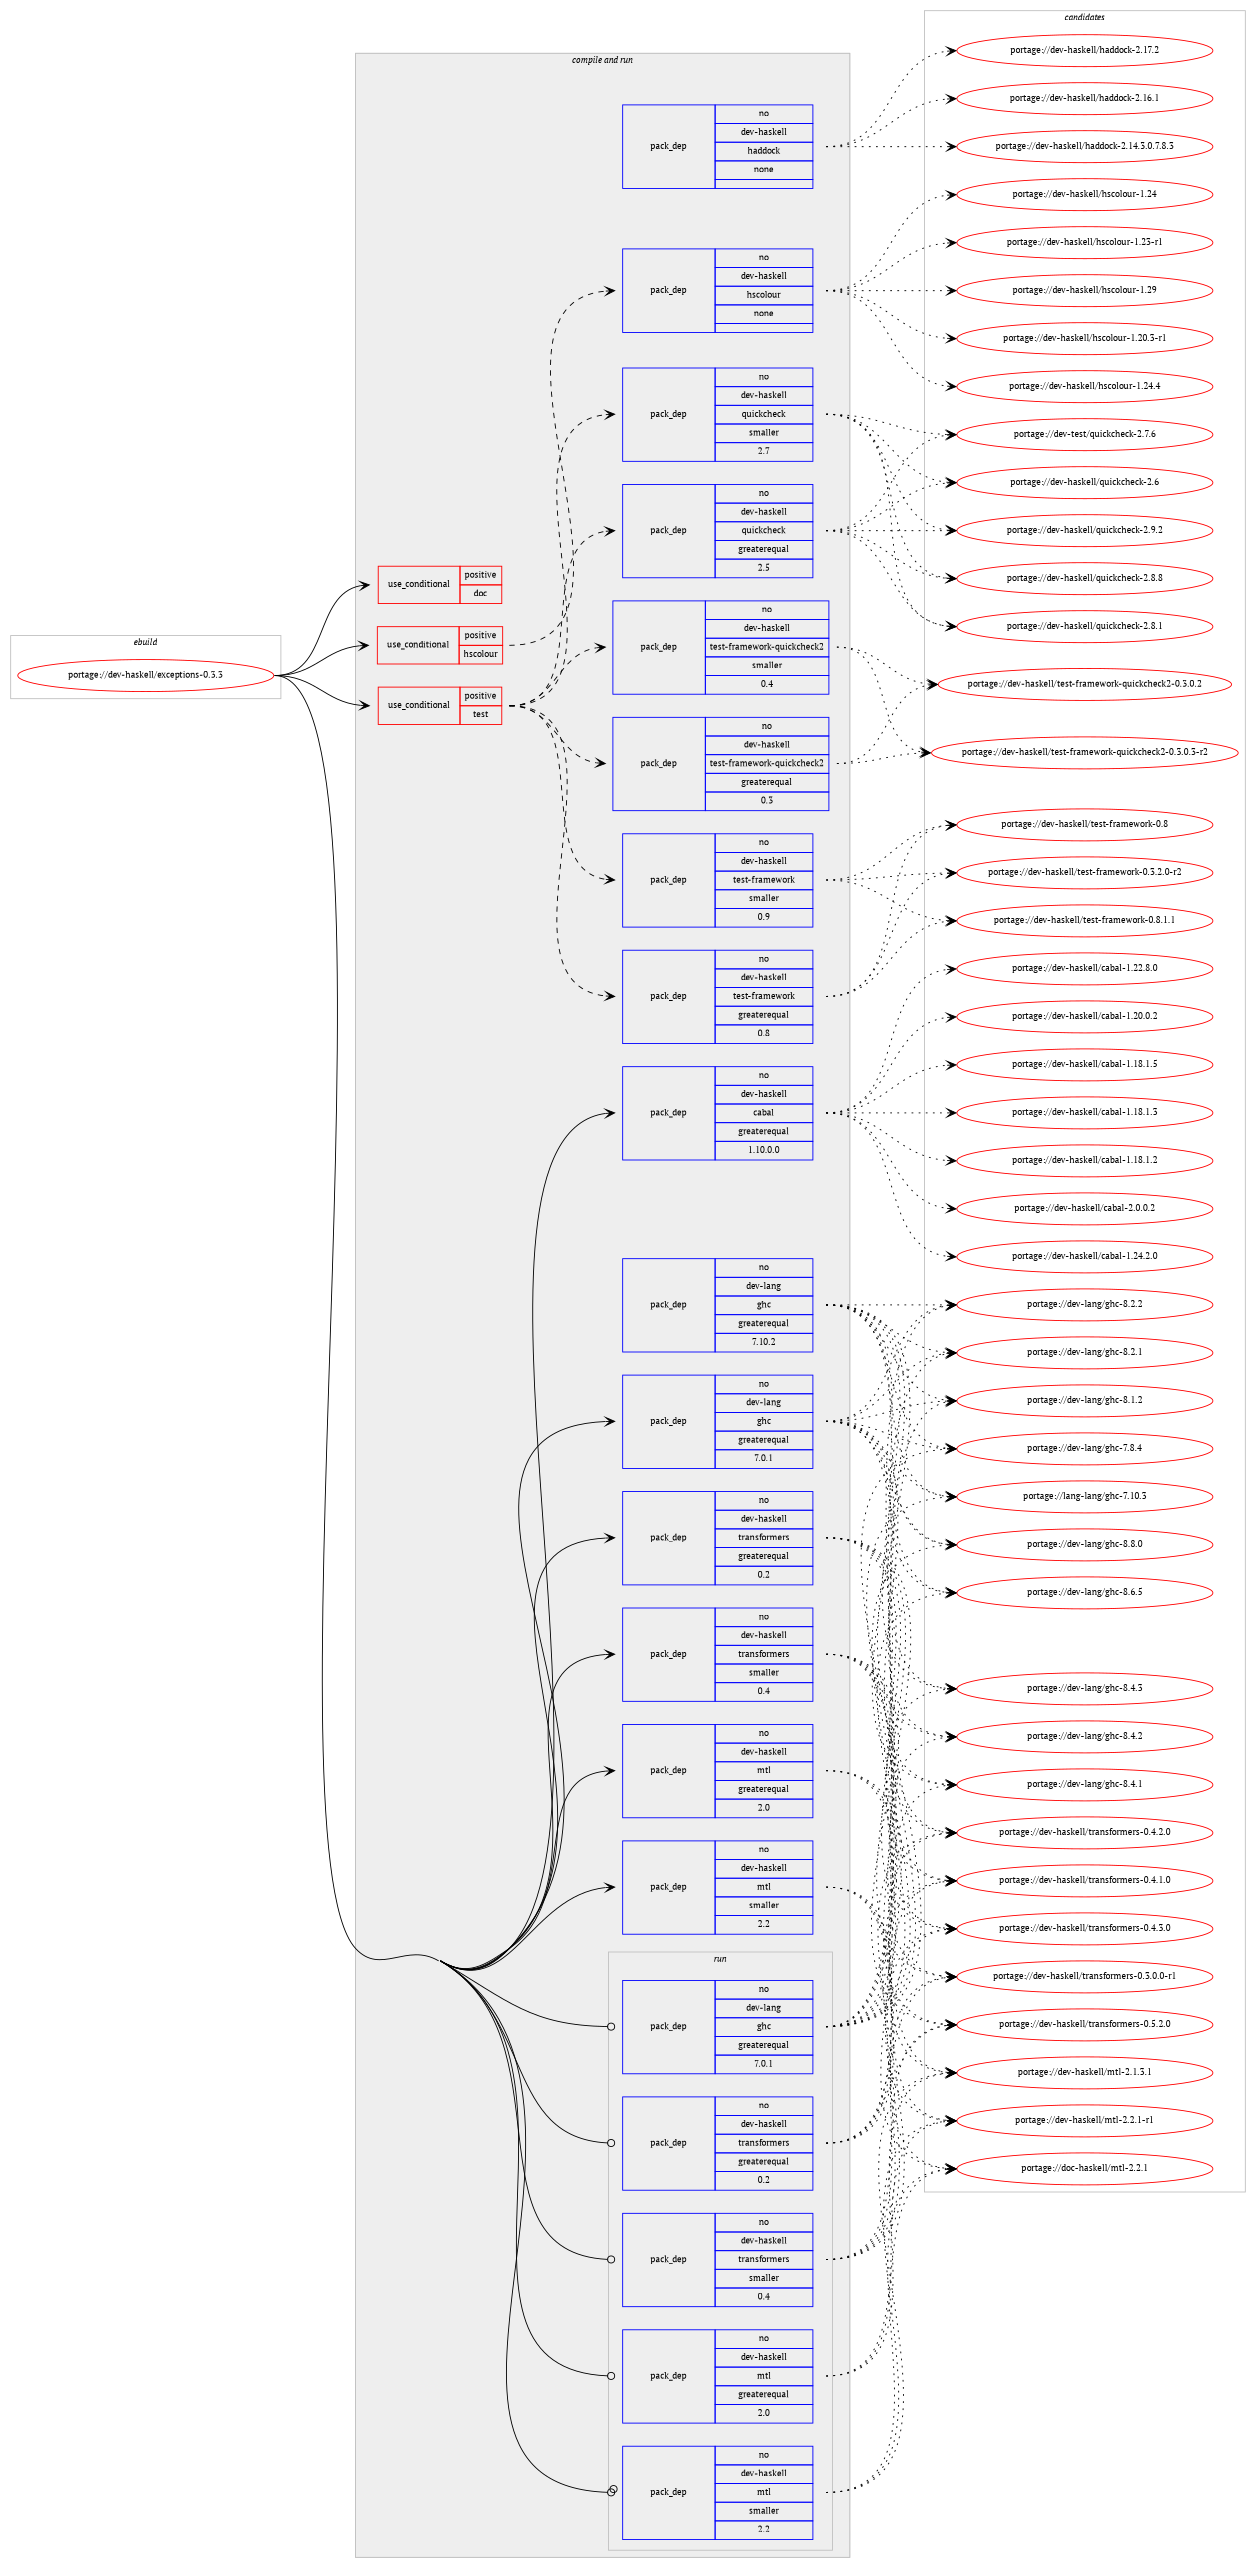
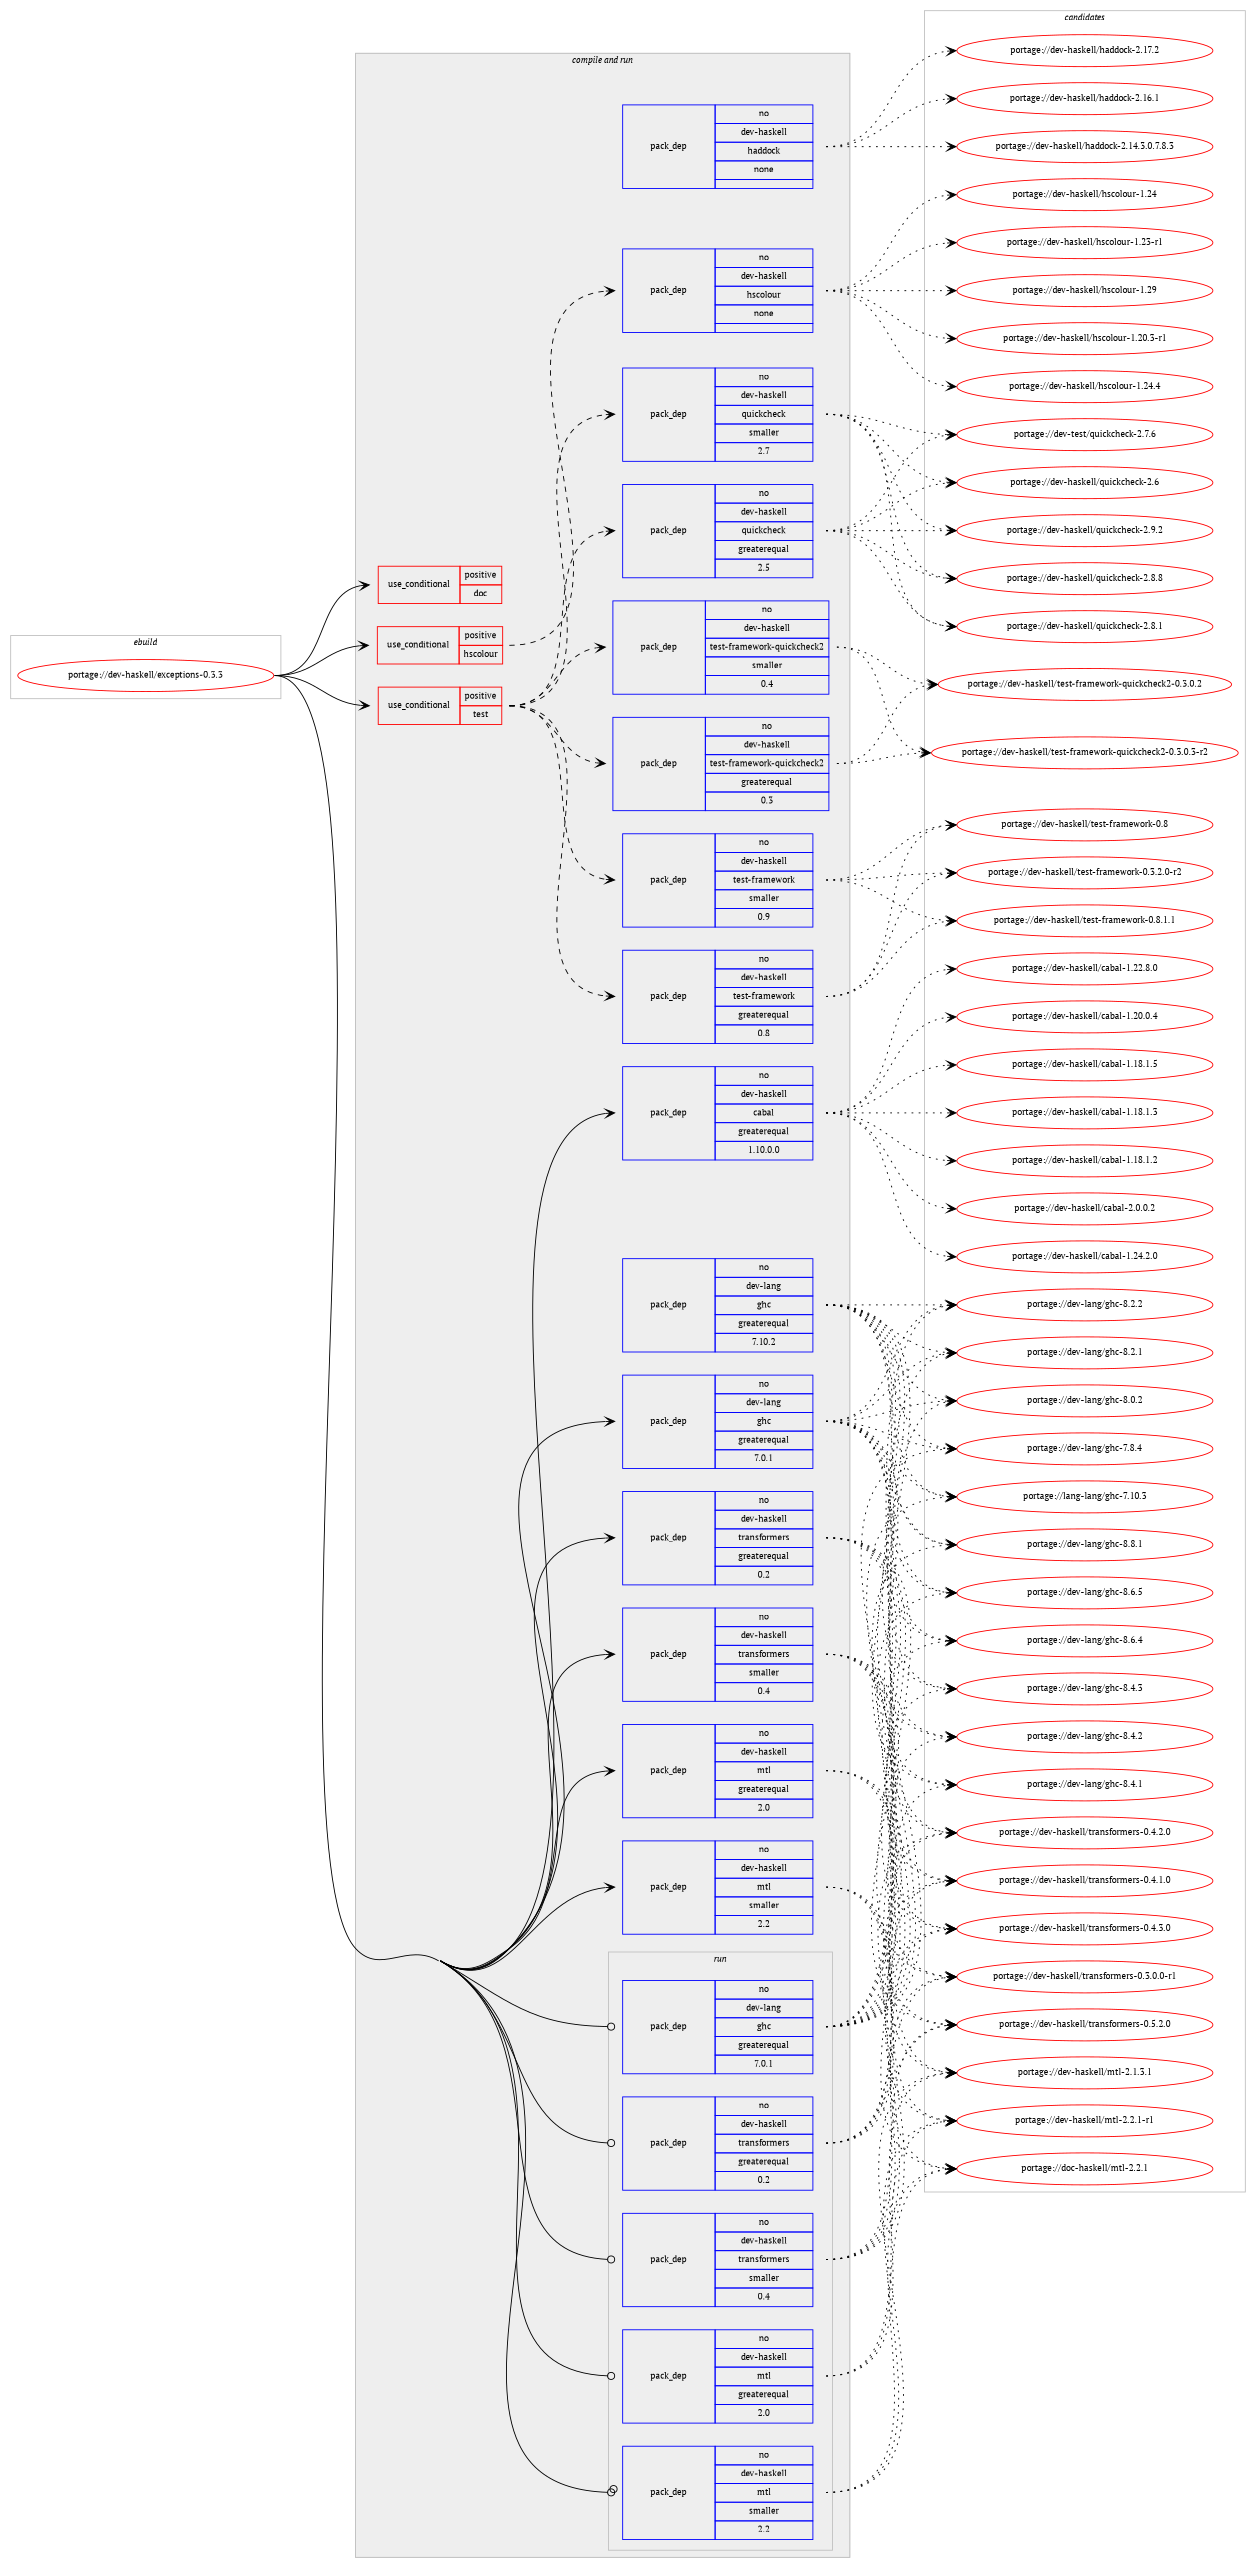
node "portage://dev-haskell/cabal-1.20.0.2": label "portage://dev-haskell/cabal-1.20.0.2" -> "portage://dev-haskell/cabal-1.20.0.4"
node "portage://dev-lang/ghc-8.1.2": label "portage://dev-lang/ghc-8.1.2" -> "portage://dev-lang/ghc-8.0.2"
node "portage://dev-lang/ghc-8.8.0": label "portage://dev-lang/ghc-8.8.0" -> "portage://dev-lang/ghc-8.8.1"
node "portage://dev-lang/ghc-8.6.4": added
